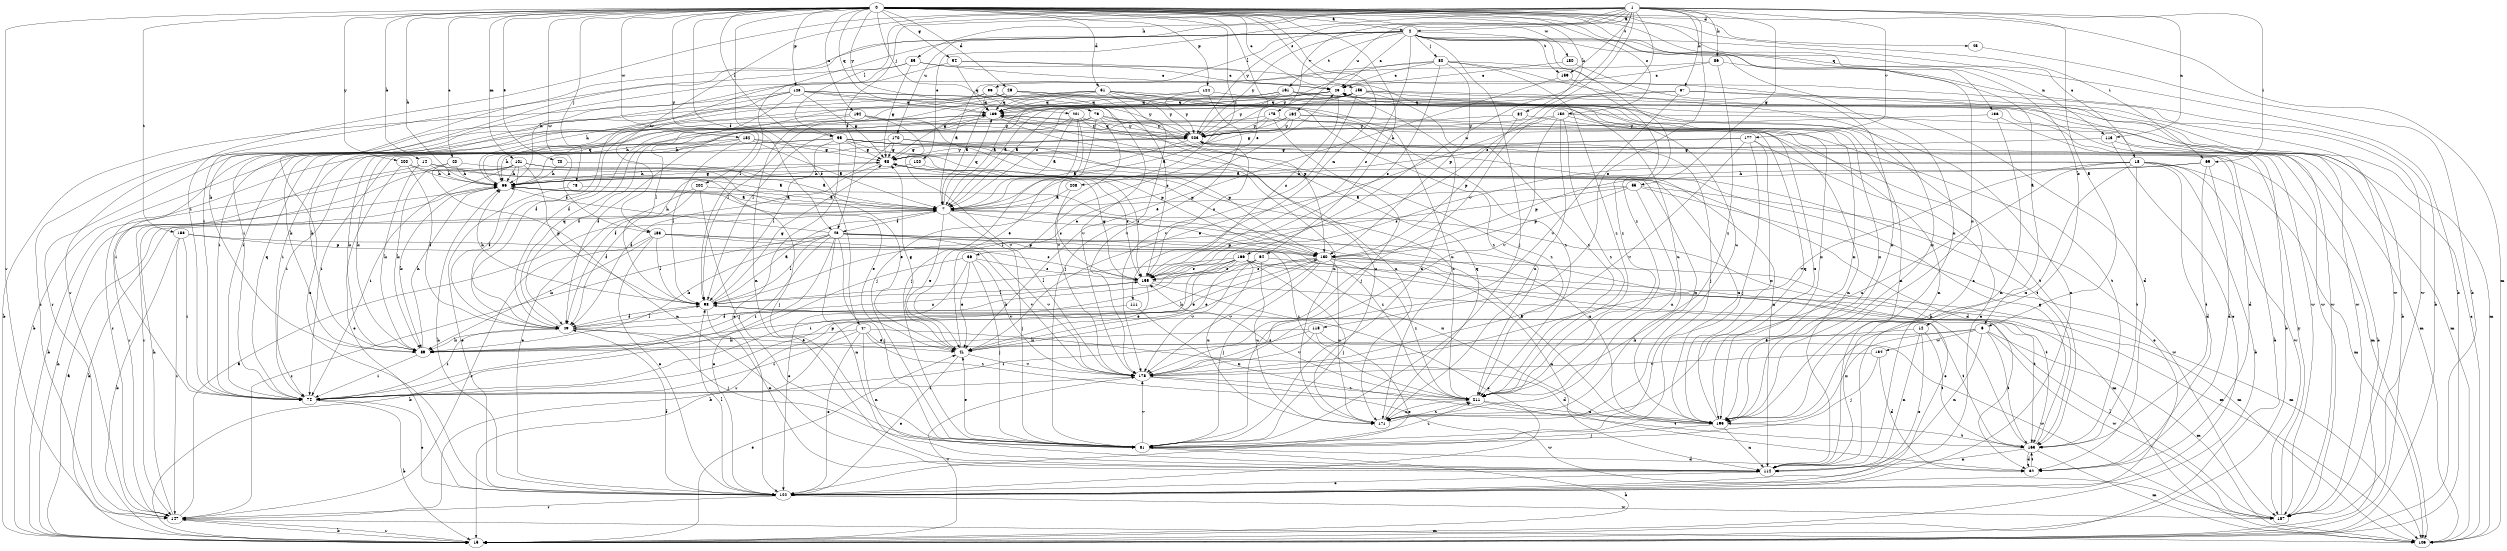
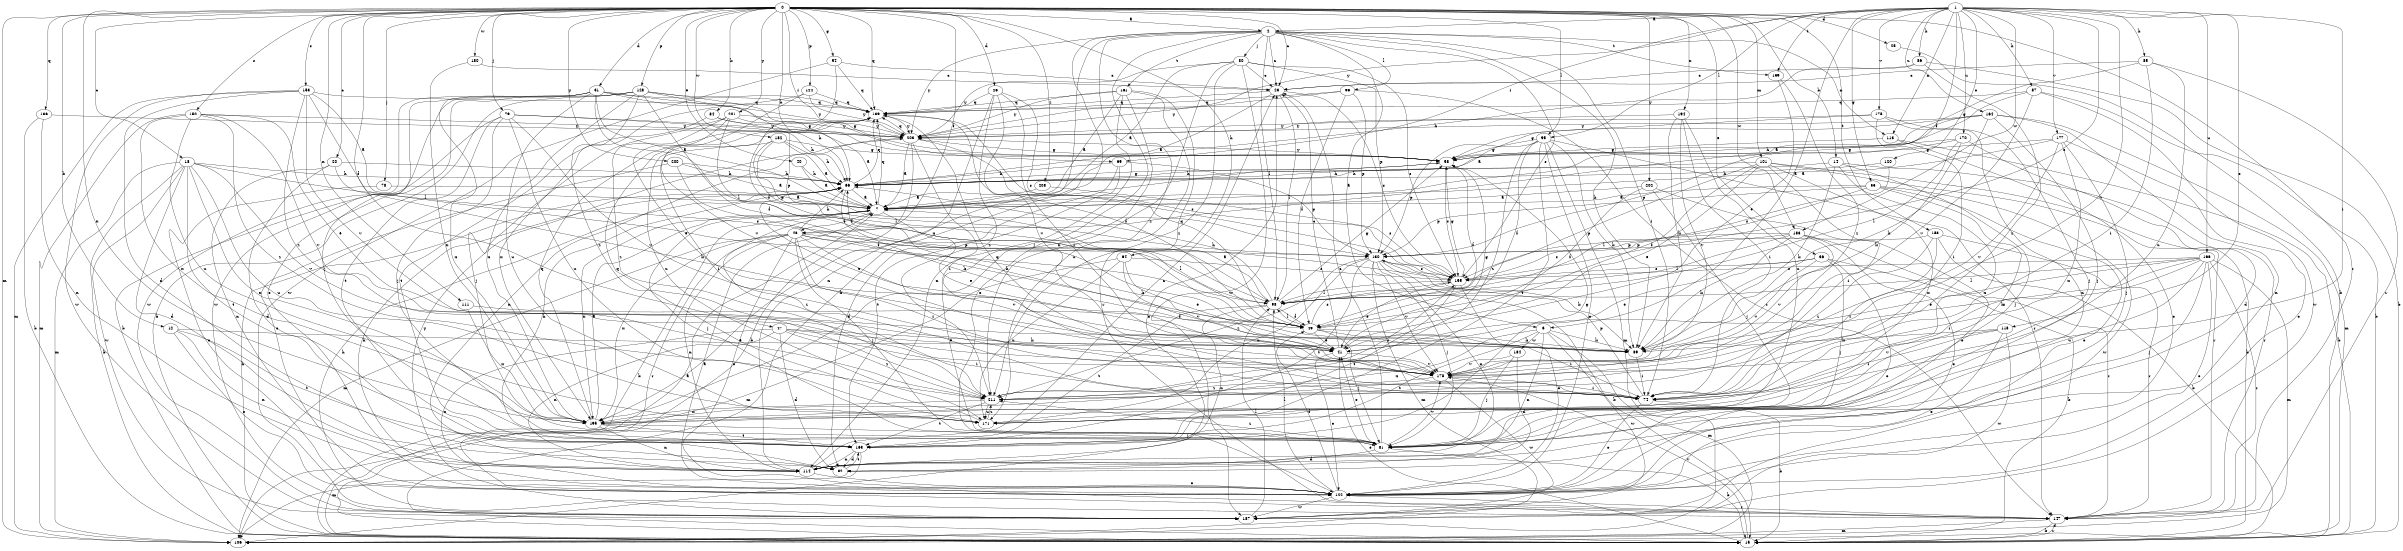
edge "153" -> "74": removed, label "i"
edge "87" -> "7": label "s" -> "a"
